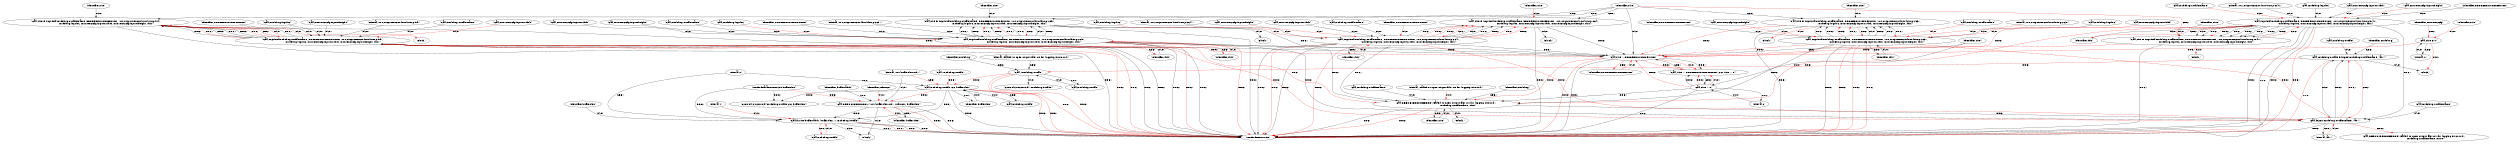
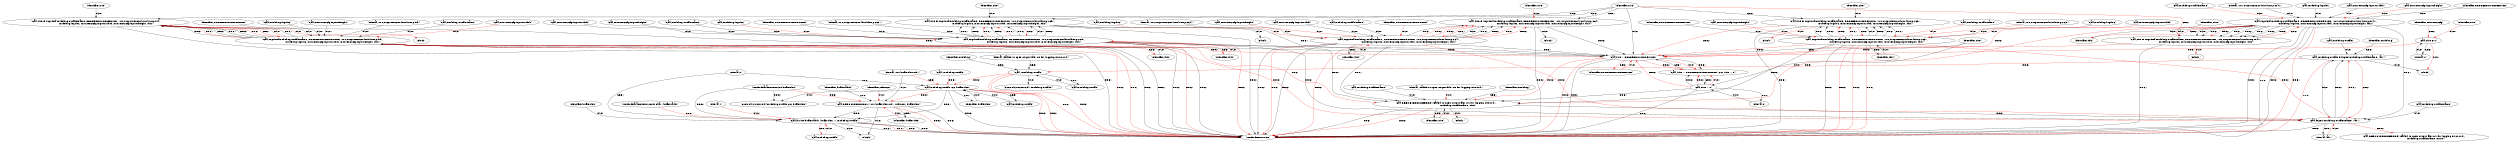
edge "(Call,m_debug.outfile && buffer_len)" -> "(ControlStructure,if (m_debug.outfile && buffer_len))": label "DDG: " -> "AST: "
node "(MethodParameterIn,const char *buffer_addr)": added
